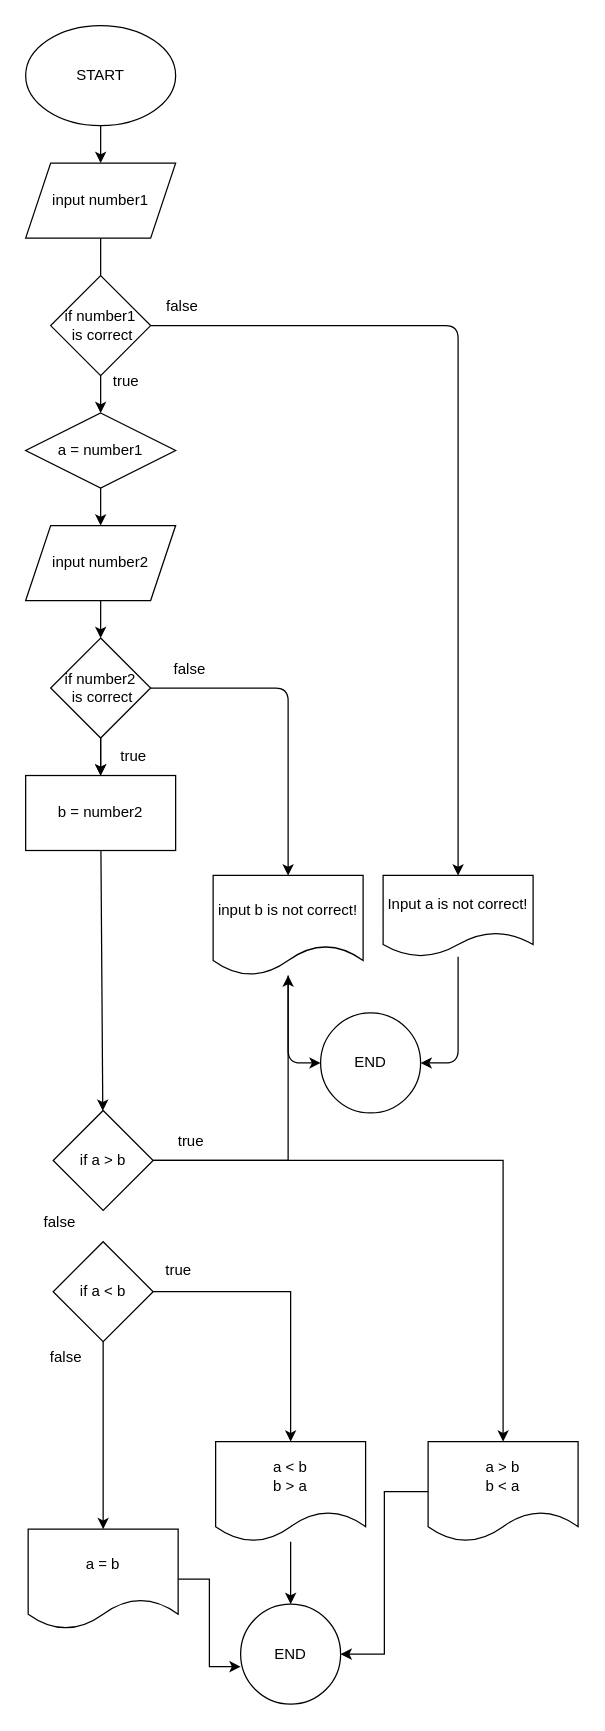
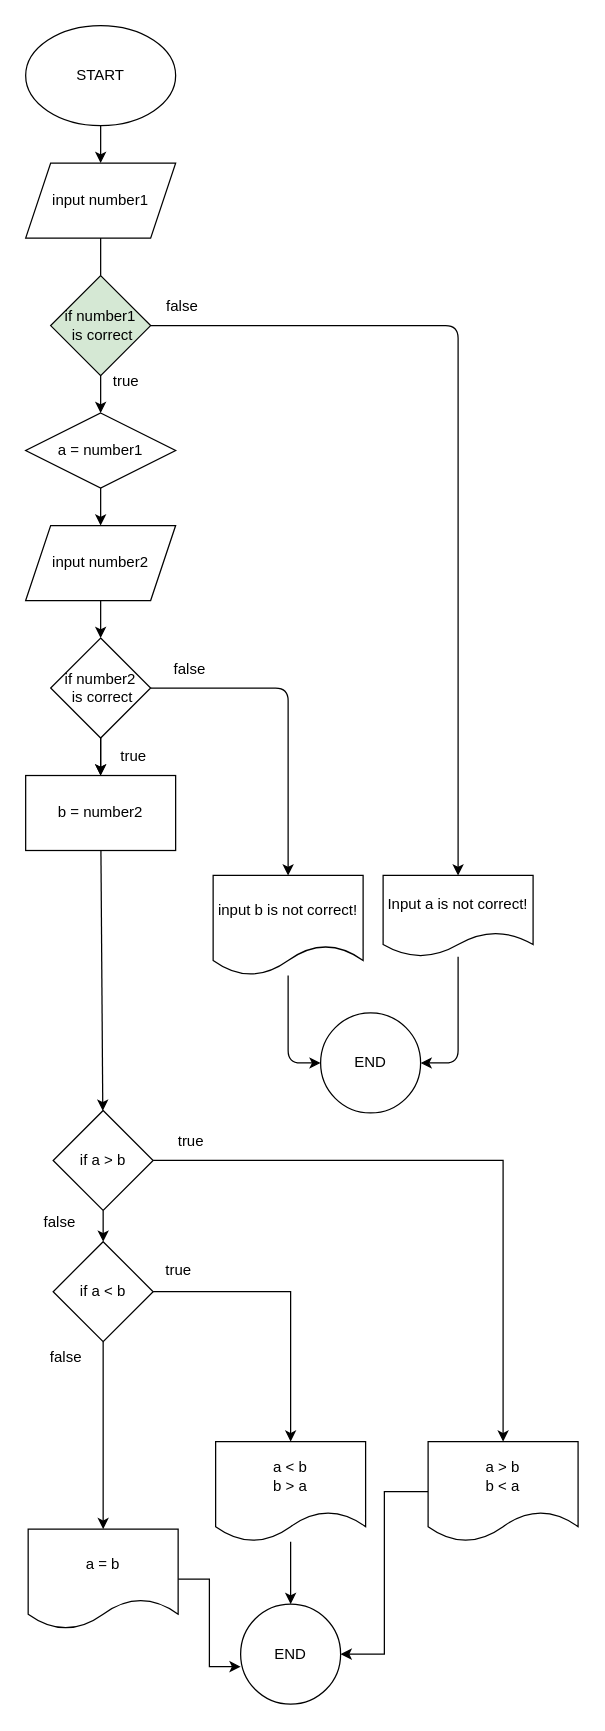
node "if number1 is correct": fillcolor #ffffff -> #d5e8d4
edge "if a > b" -> "input b is not correct!": now "if a > b" -> "if a < b"
